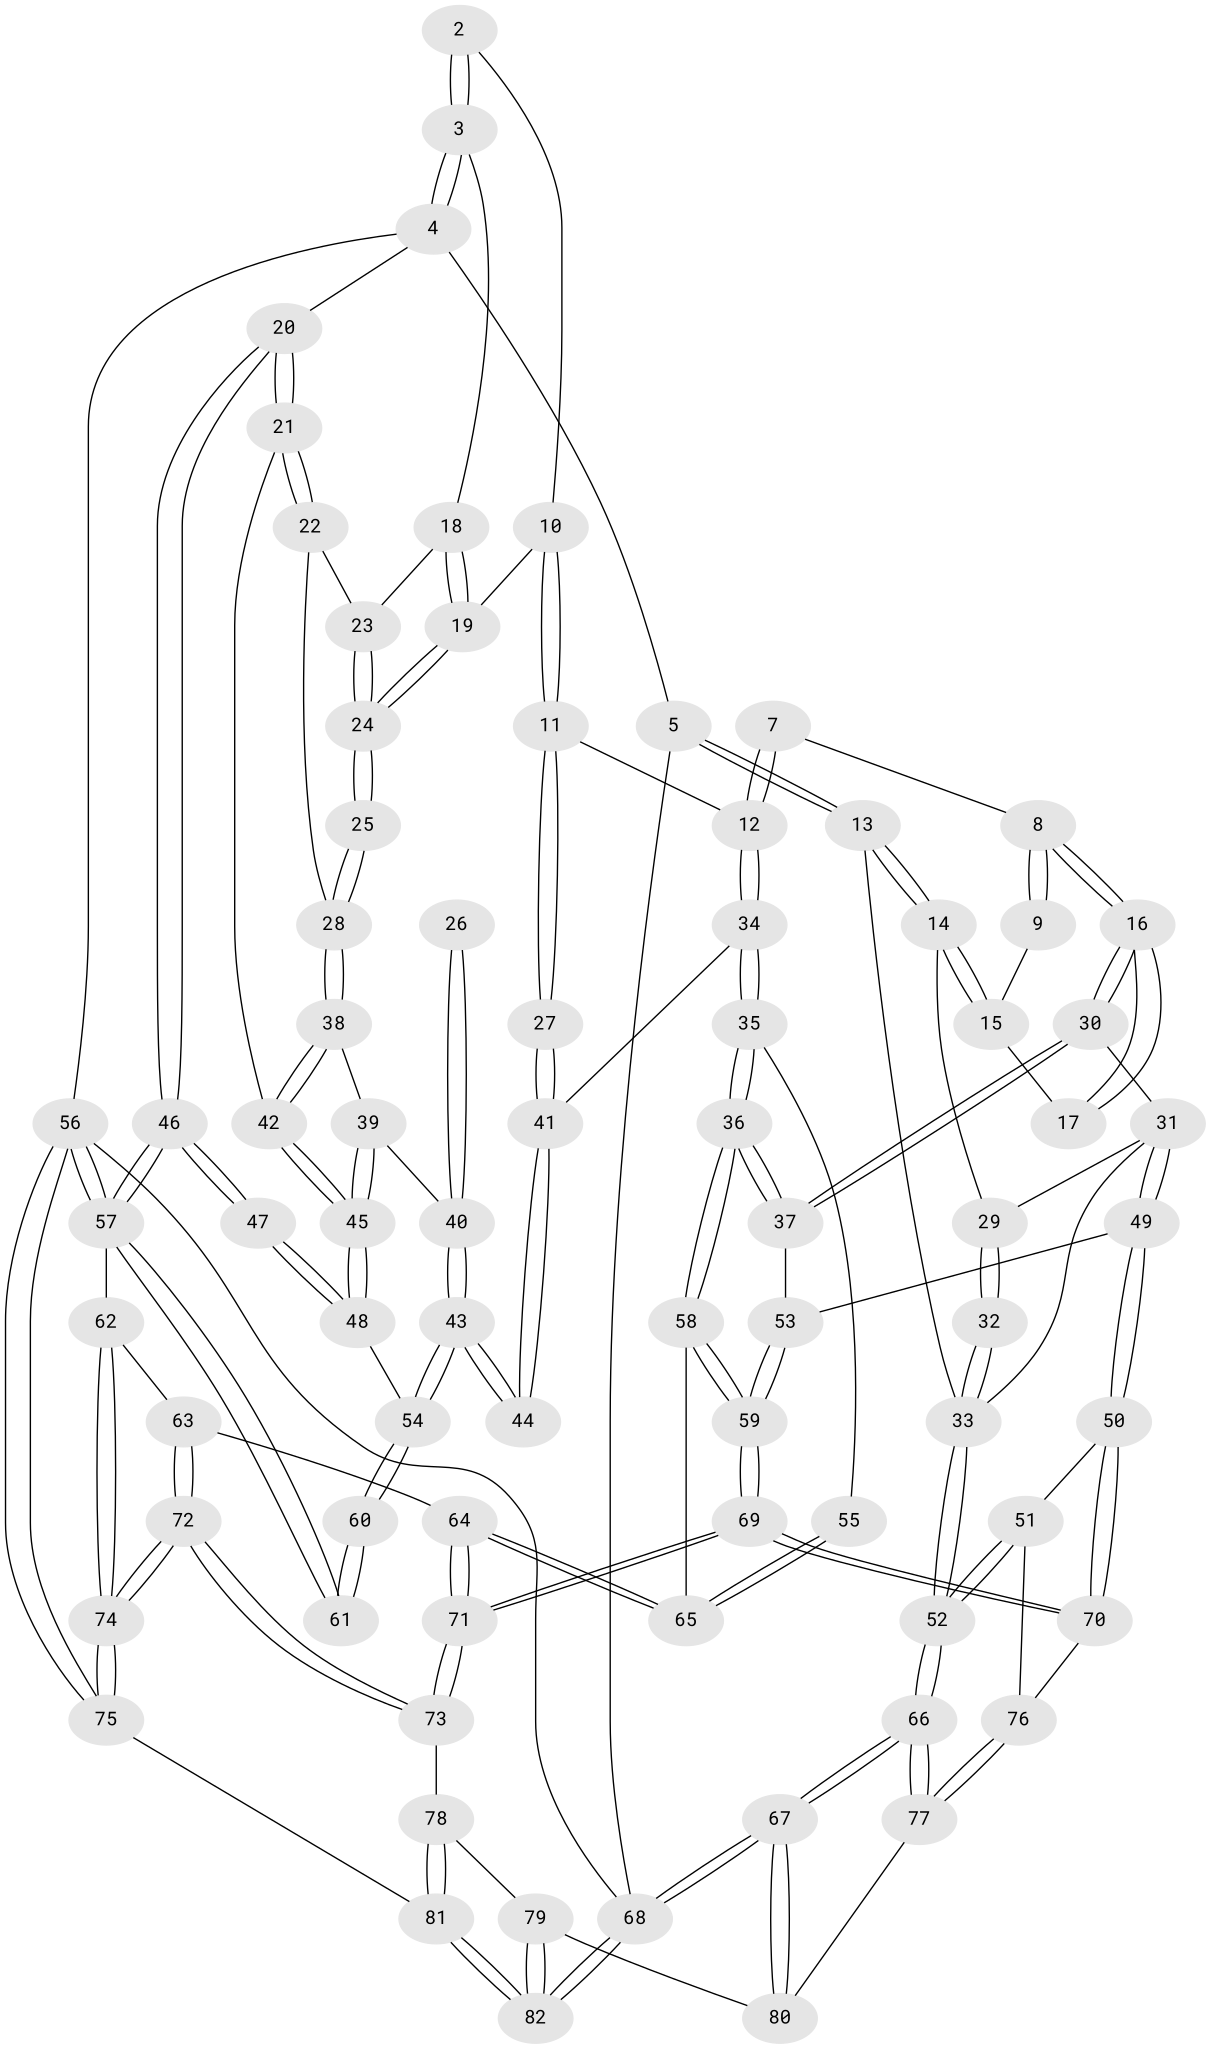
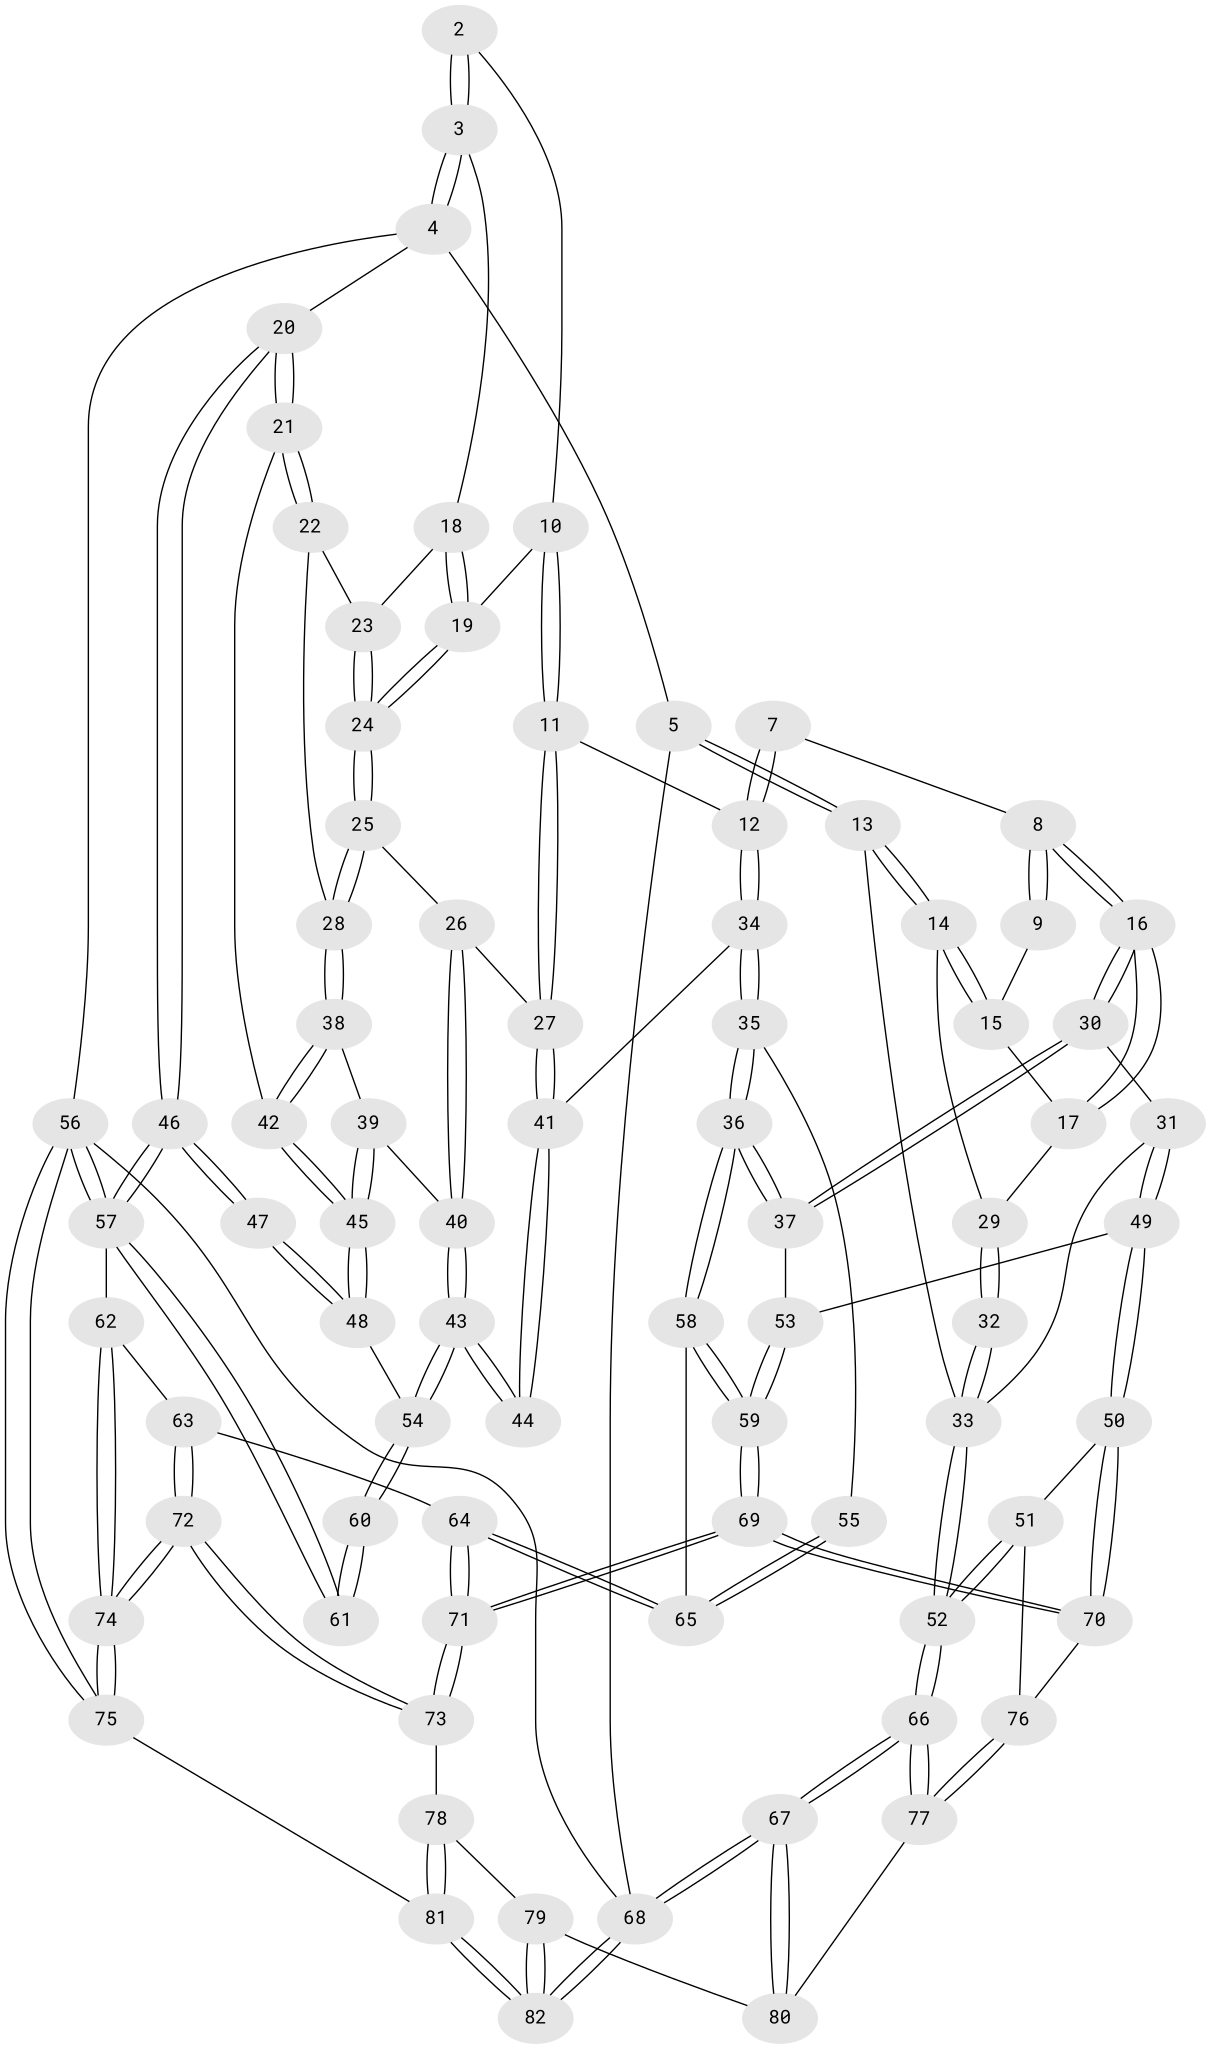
edge "25" -- "26": added
edge "26" -- "27": added
edge "31" -- "29": now "17" -- "29"
